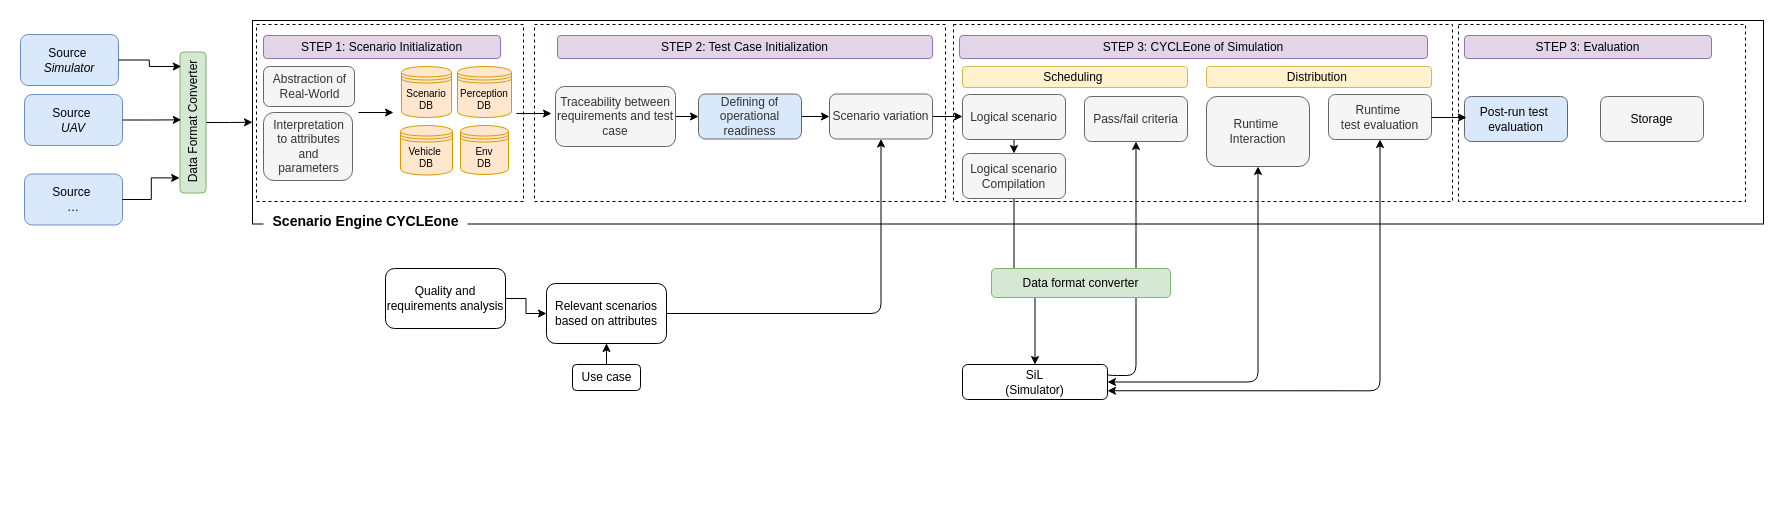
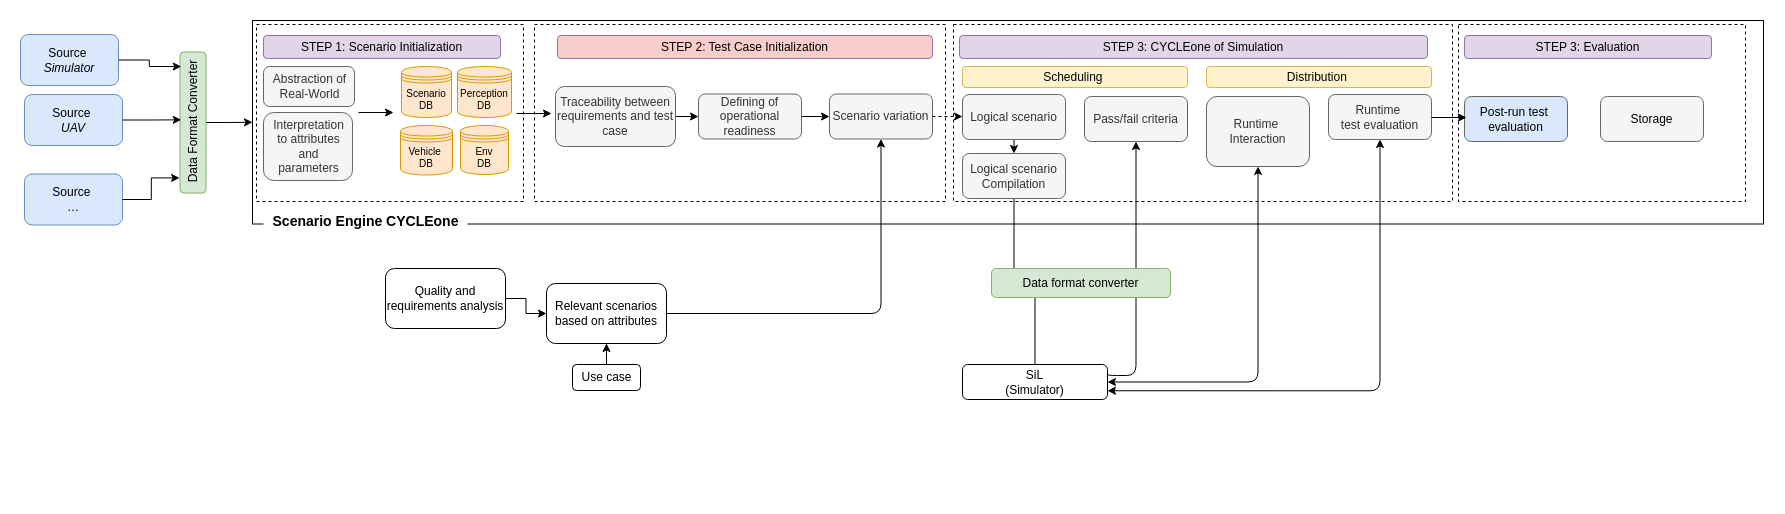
node "STEP 2: Test Case Initialization": fillcolor #e1d5e7 -> #f8cecc
node "Defining of operational readiness": fillcolor #dae8fc -> #f5f5f5
edge "Scenario variation" -> "Logical scenario": style solid -> dashed
edge "Logical scenario Compilation" -> "SiL (Simulator)": arrowhead classic -> none
